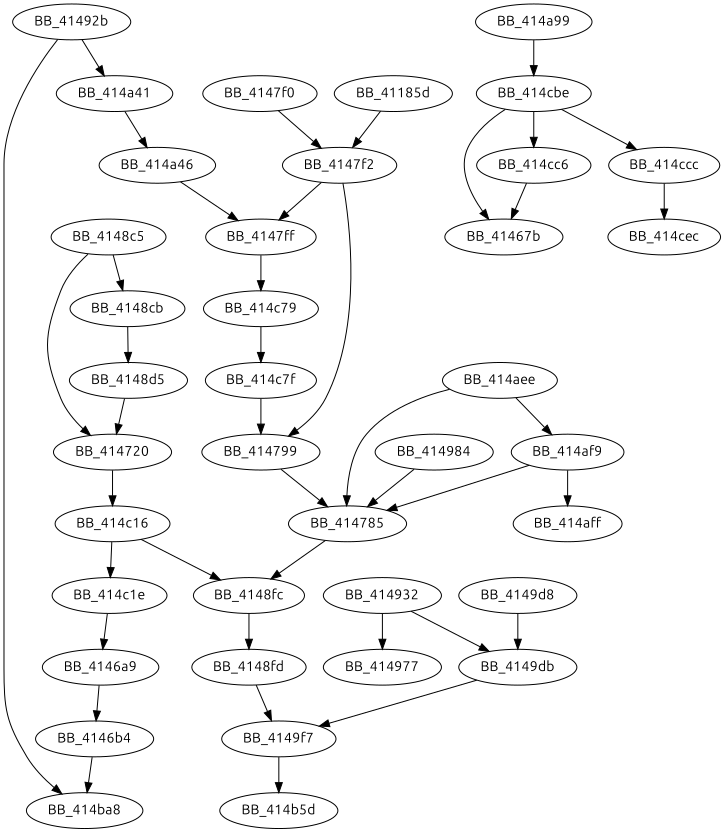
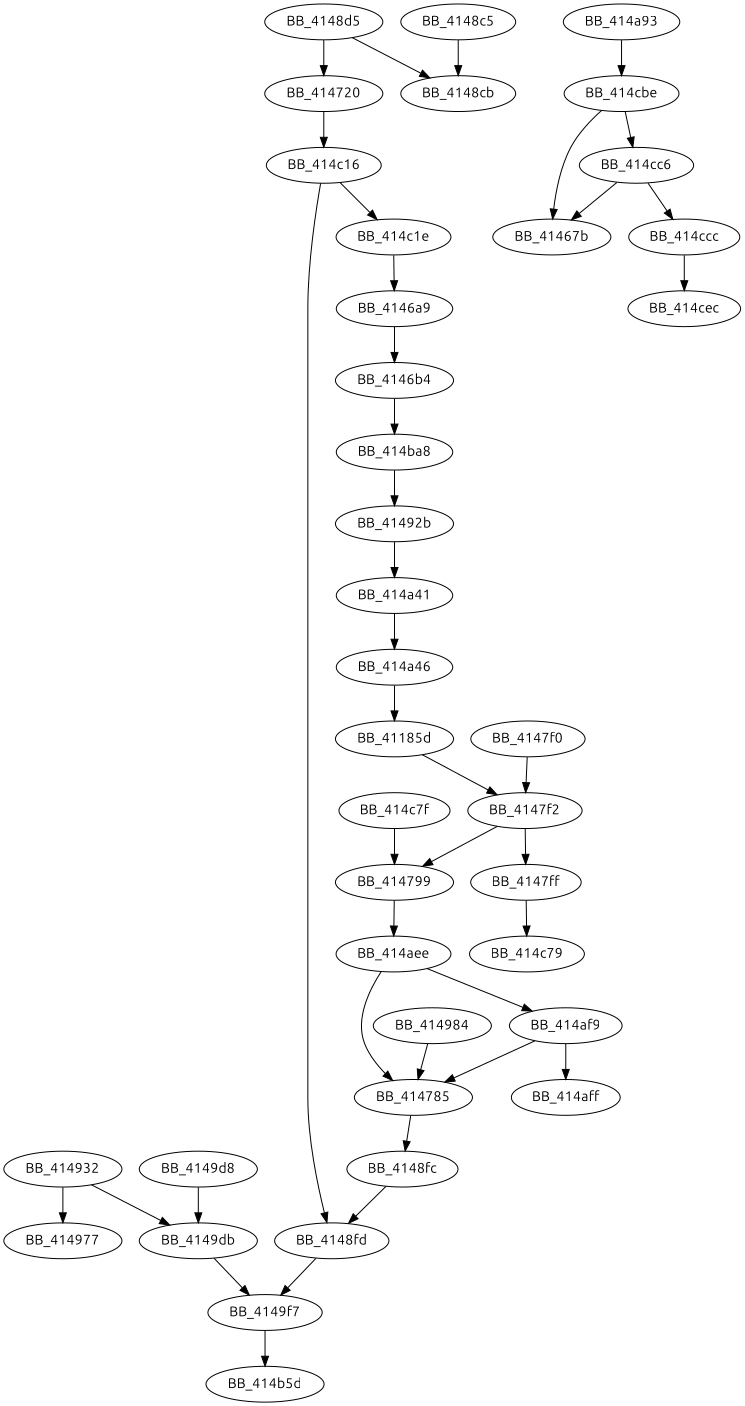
node "BB_414a99": label "BB_414a99" -> "BB_414a93"
edge "BB_414cbe" -> "BB_414ccc": now "BB_414cc6" -> "BB_414ccc"
edge "BB_414a46" -> "BB_4147ff": now "BB_414a46" -> "BB_41185d"
edge "BB_4148cb" -> "BB_4148d5": reversed
edge "BB_414c79" -> "BB_414c7f": removed
edge "BB_4148c5" -> "BB_414720": removed
edge "BB_41492b" -> "BB_414ba8": reversed
edge "BB_414799" -> "BB_414785": now "BB_414799" -> "BB_414aee"
edge "BB_414c16" -> "BB_4148fc": now "BB_414c16" -> "BB_4148fd"
